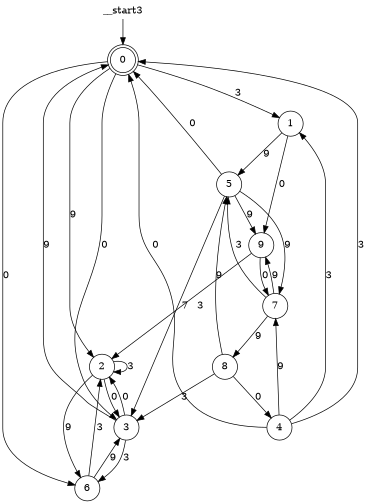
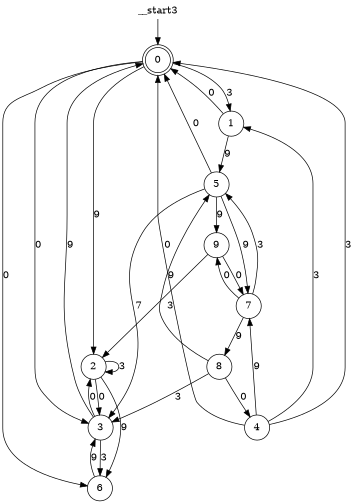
edge "1" -> "9": now "1" -> "0"
edge "7" -> "9": label "9" -> "0"
edge "6" -> "2": removed, label "3"
